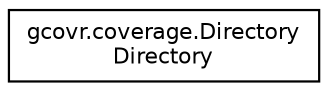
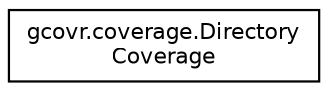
node "gcovr.coverage.Directory Directory": label "gcovr.coverage.Directory Directory" -> "gcovr.coverage.Directory Coverage"
